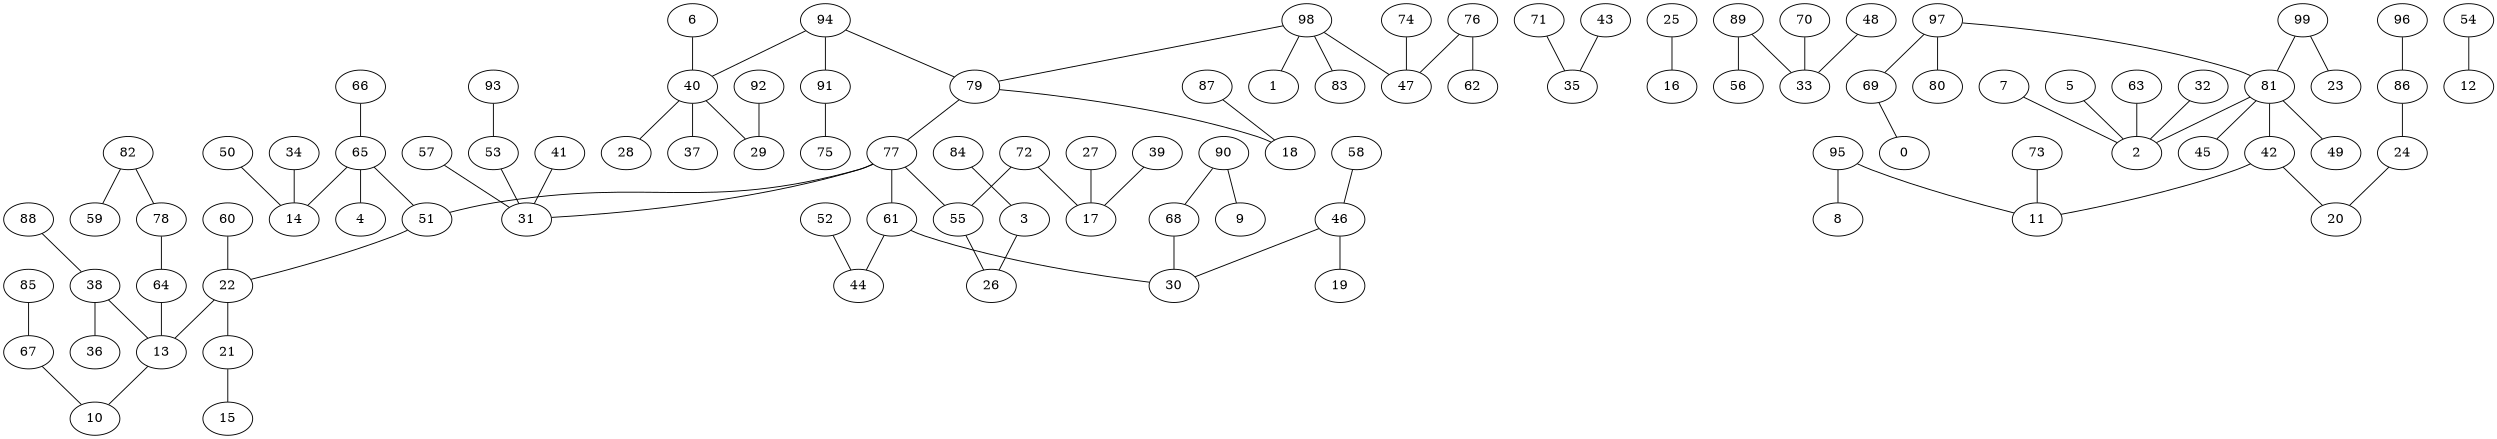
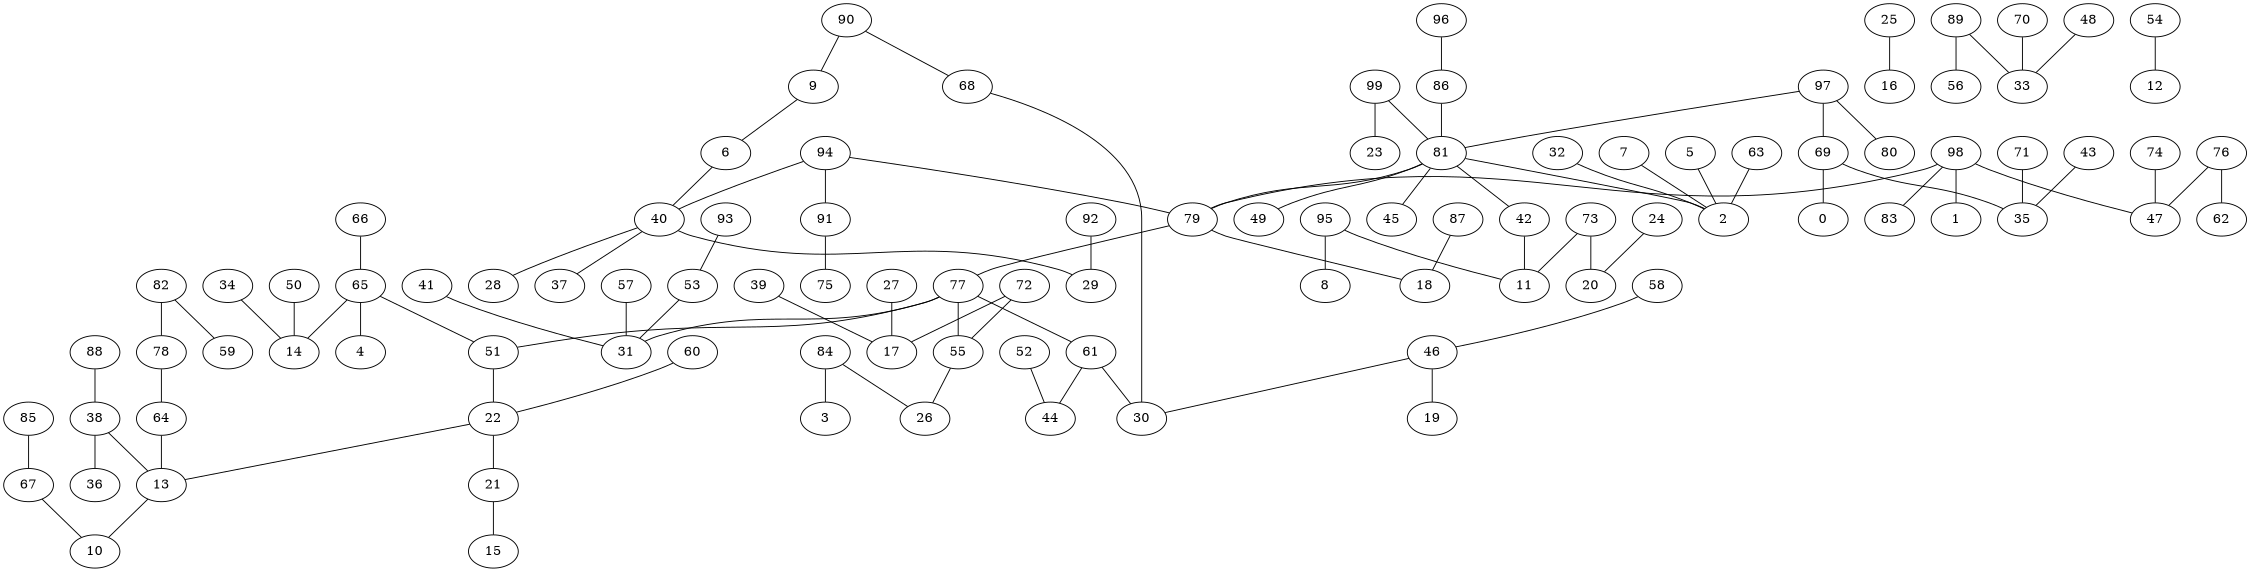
edge "9" -- "6": added
edge "86" -- "24": now "86" -- "81"
edge "69" -- "35": added
edge "81" -- "79": added
edge "42" -- "20": now "73" -- "20"
edge "3" -- "26": now "84" -- "26"
